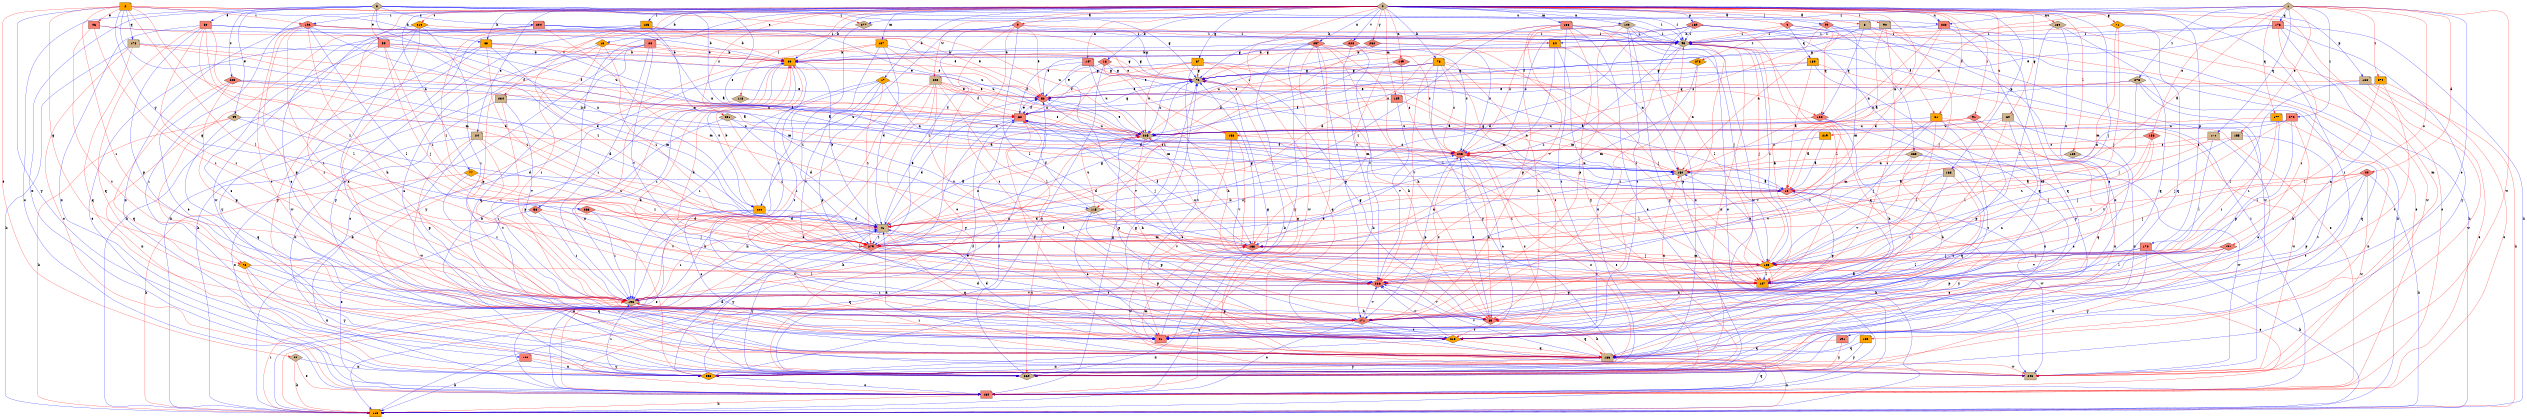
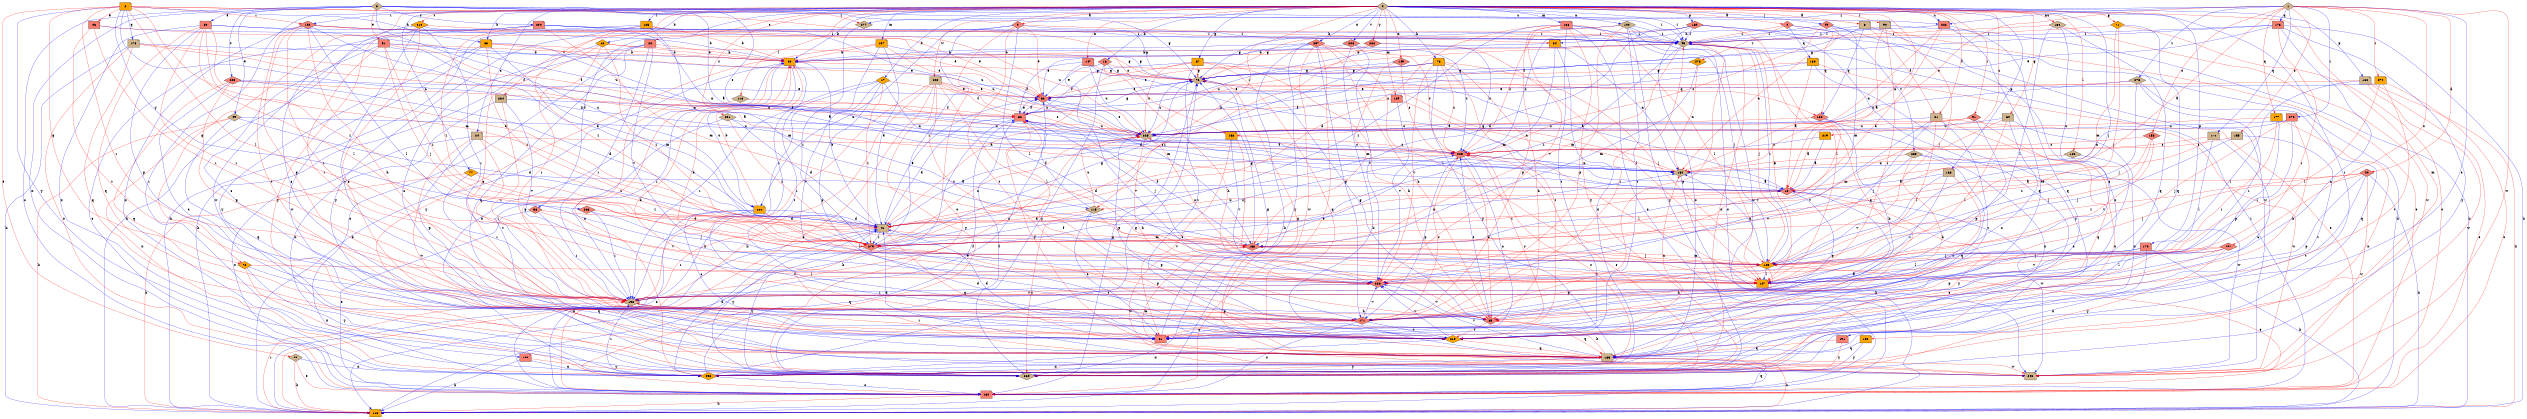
node "55": label "55" -> "51"
node "61": fillcolor orange -> tan
